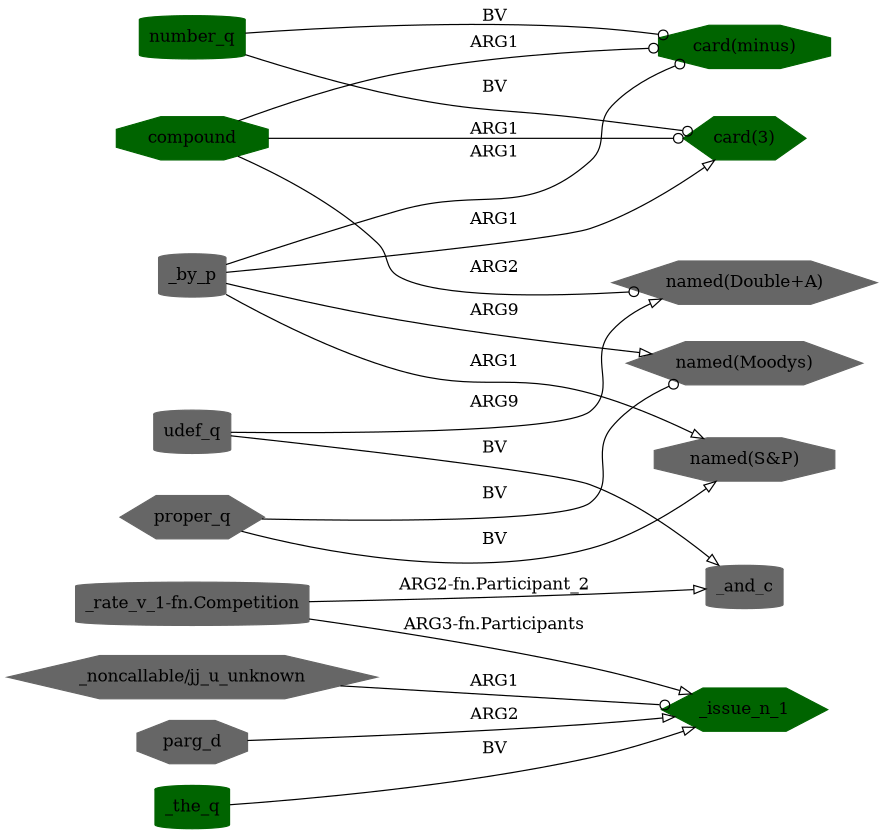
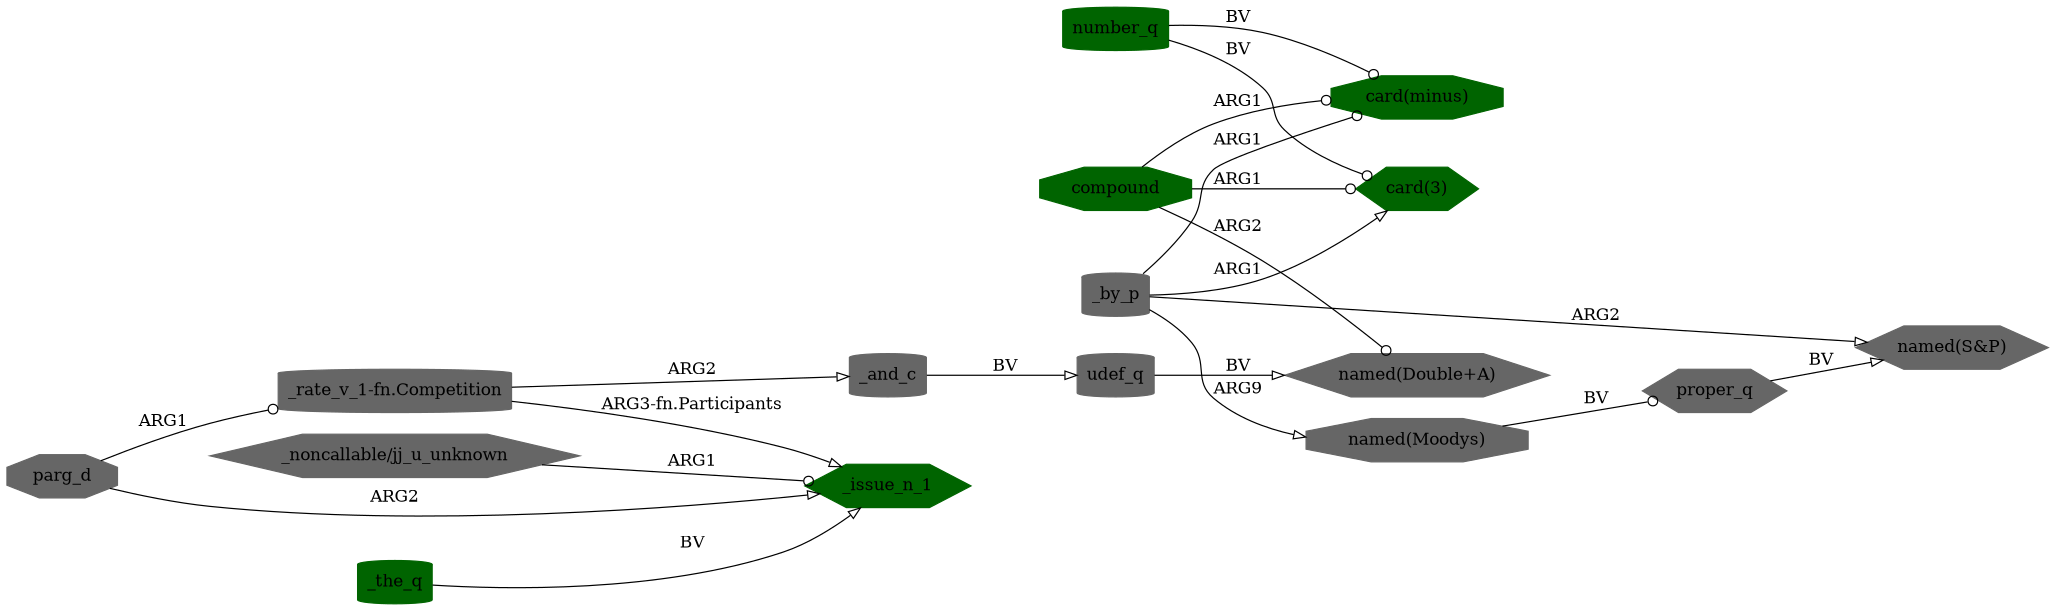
edge "_by_p" -> "named(S&P)": label "ARG1" -> "ARG2"
node "named(Moodys)": shape hexagon -> octagon
edge "udef_q" -> "named(Double+A)": label "ARG9" -> "BV"
edge "parg_d" -> "_rate_v_1-fn.Competition": added, label "ARG1"
node "named(S&P)": shape octagon -> hexagon
edge "udef_q" -> "_and_c": reversed
edge "proper_q" -> "named(Moodys)": reversed
edge "_rate_v_1-fn.Competition" -> "_and_c": label "ARG2-fn.Participant_2" -> "ARG2"
